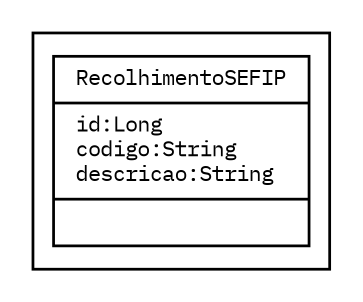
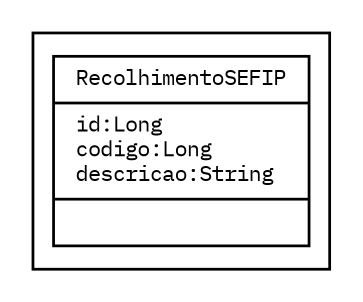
node "RecolhimentoSEFIP": text "codigo:String" -> "codigo:Long"
